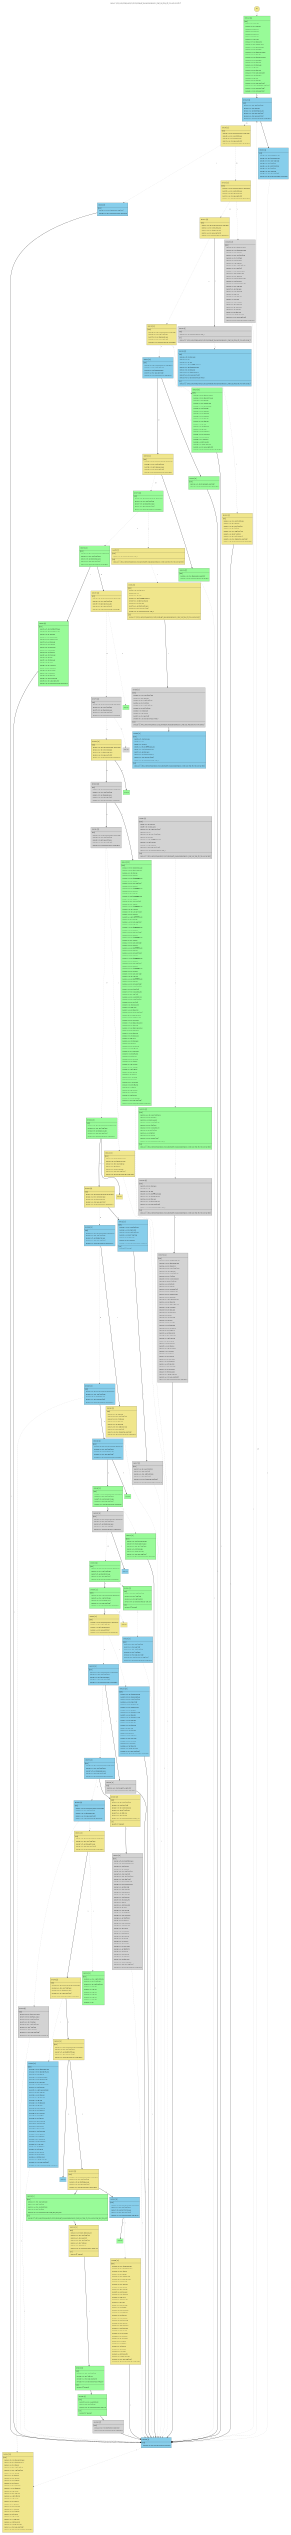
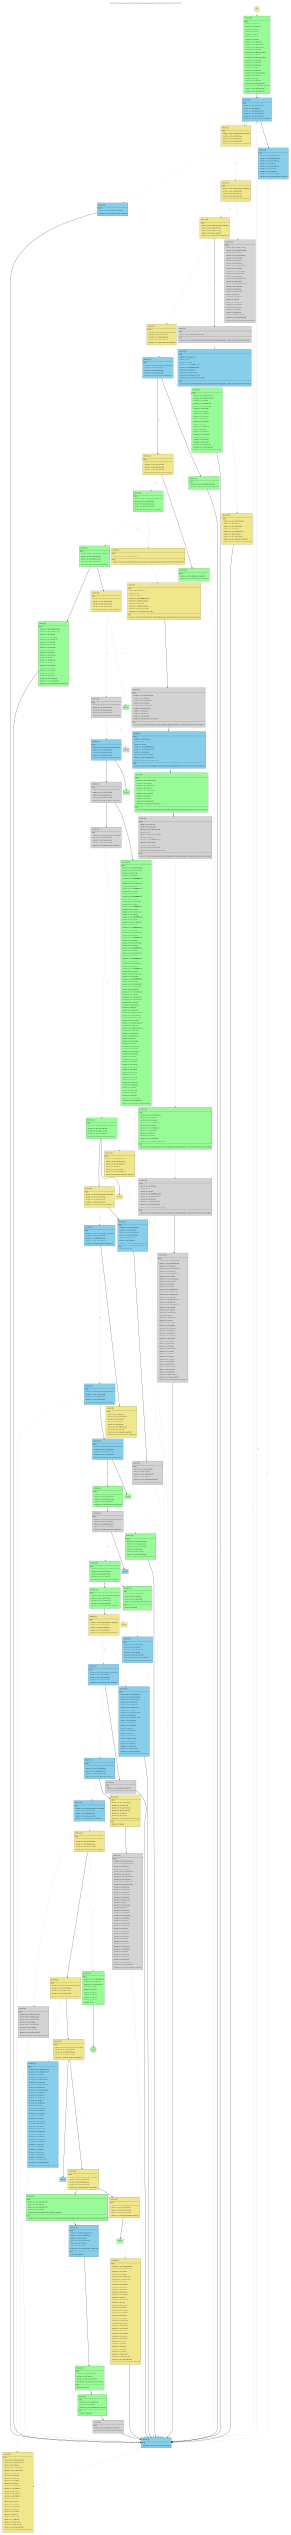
node "0x40180c [28]": fillcolor khaki -> skyblue
node "0x401fd6 [38]": added
node "Exit": added
node "0x401a3c [28]": fillcolor skyblue -> khaki
node "0x402230 [29]": fillcolor khaki -> skyblue
